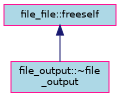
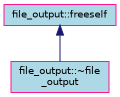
node "file_file::freeself": label "file_file::freeself" -> "file_output::freeself"
